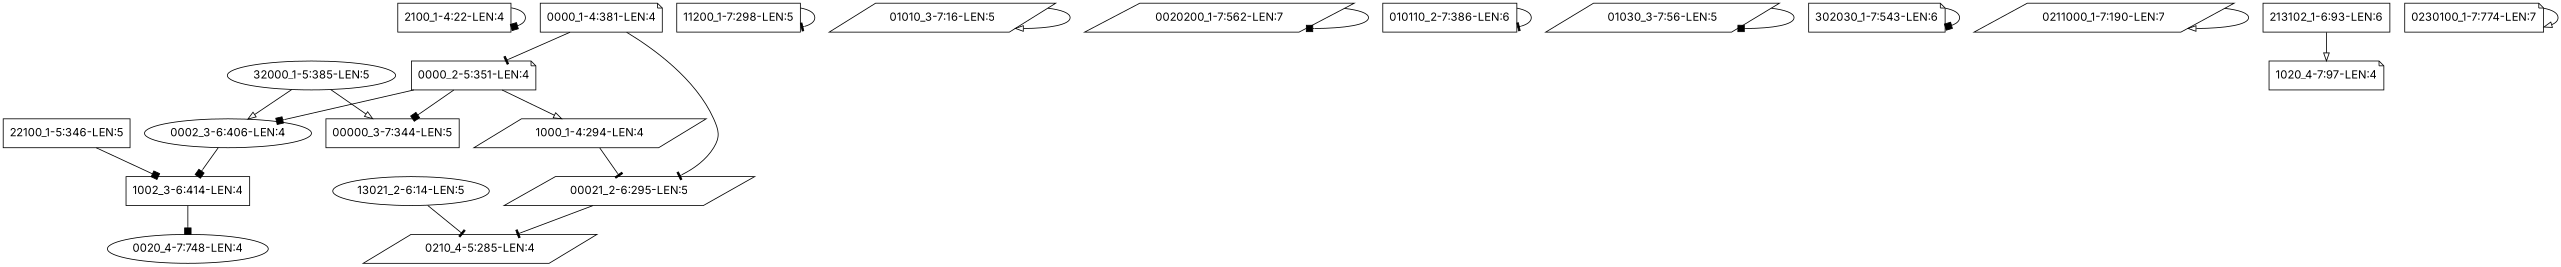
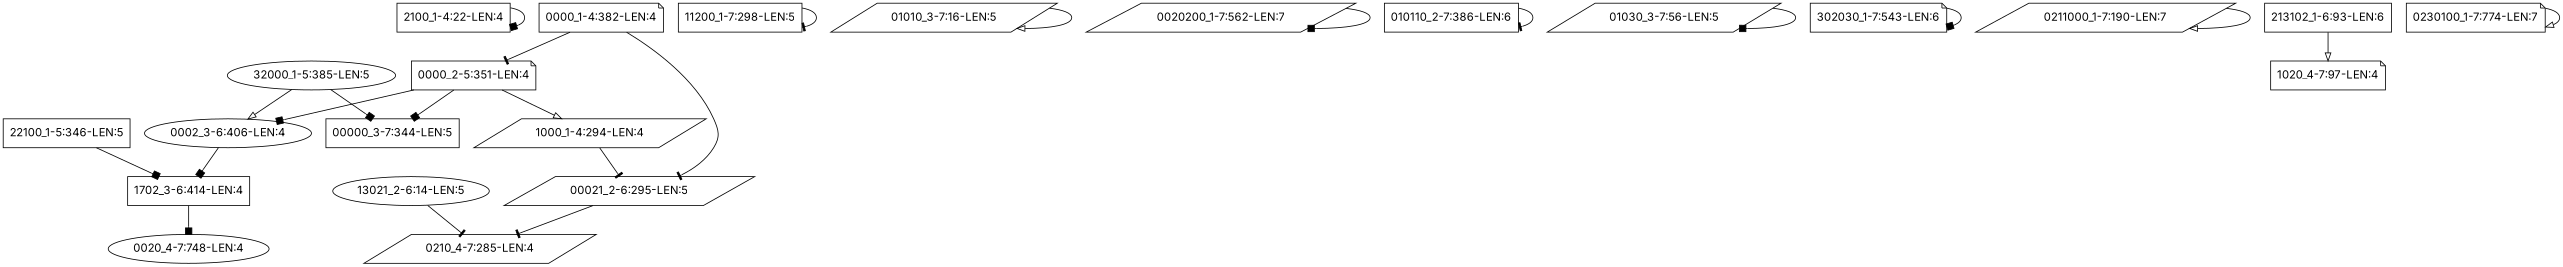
node "0000_1-4:381-LEN:4": label "0000_1-4:381-LEN:4" -> "0000_1-4:382-LEN:4"
edge "32000_1-5:385-LEN:5" -> "00000_3-7:344-LEN:5": arrowhead onormal -> box
node "1002_3-6:414-LEN:4": label "1002_3-6:414-LEN:4" -> "1702_3-6:414-LEN:4"
node "0210_4-5:285-LEN:4": label "0210_4-5:285-LEN:4" -> "0210_4-7:285-LEN:4"
